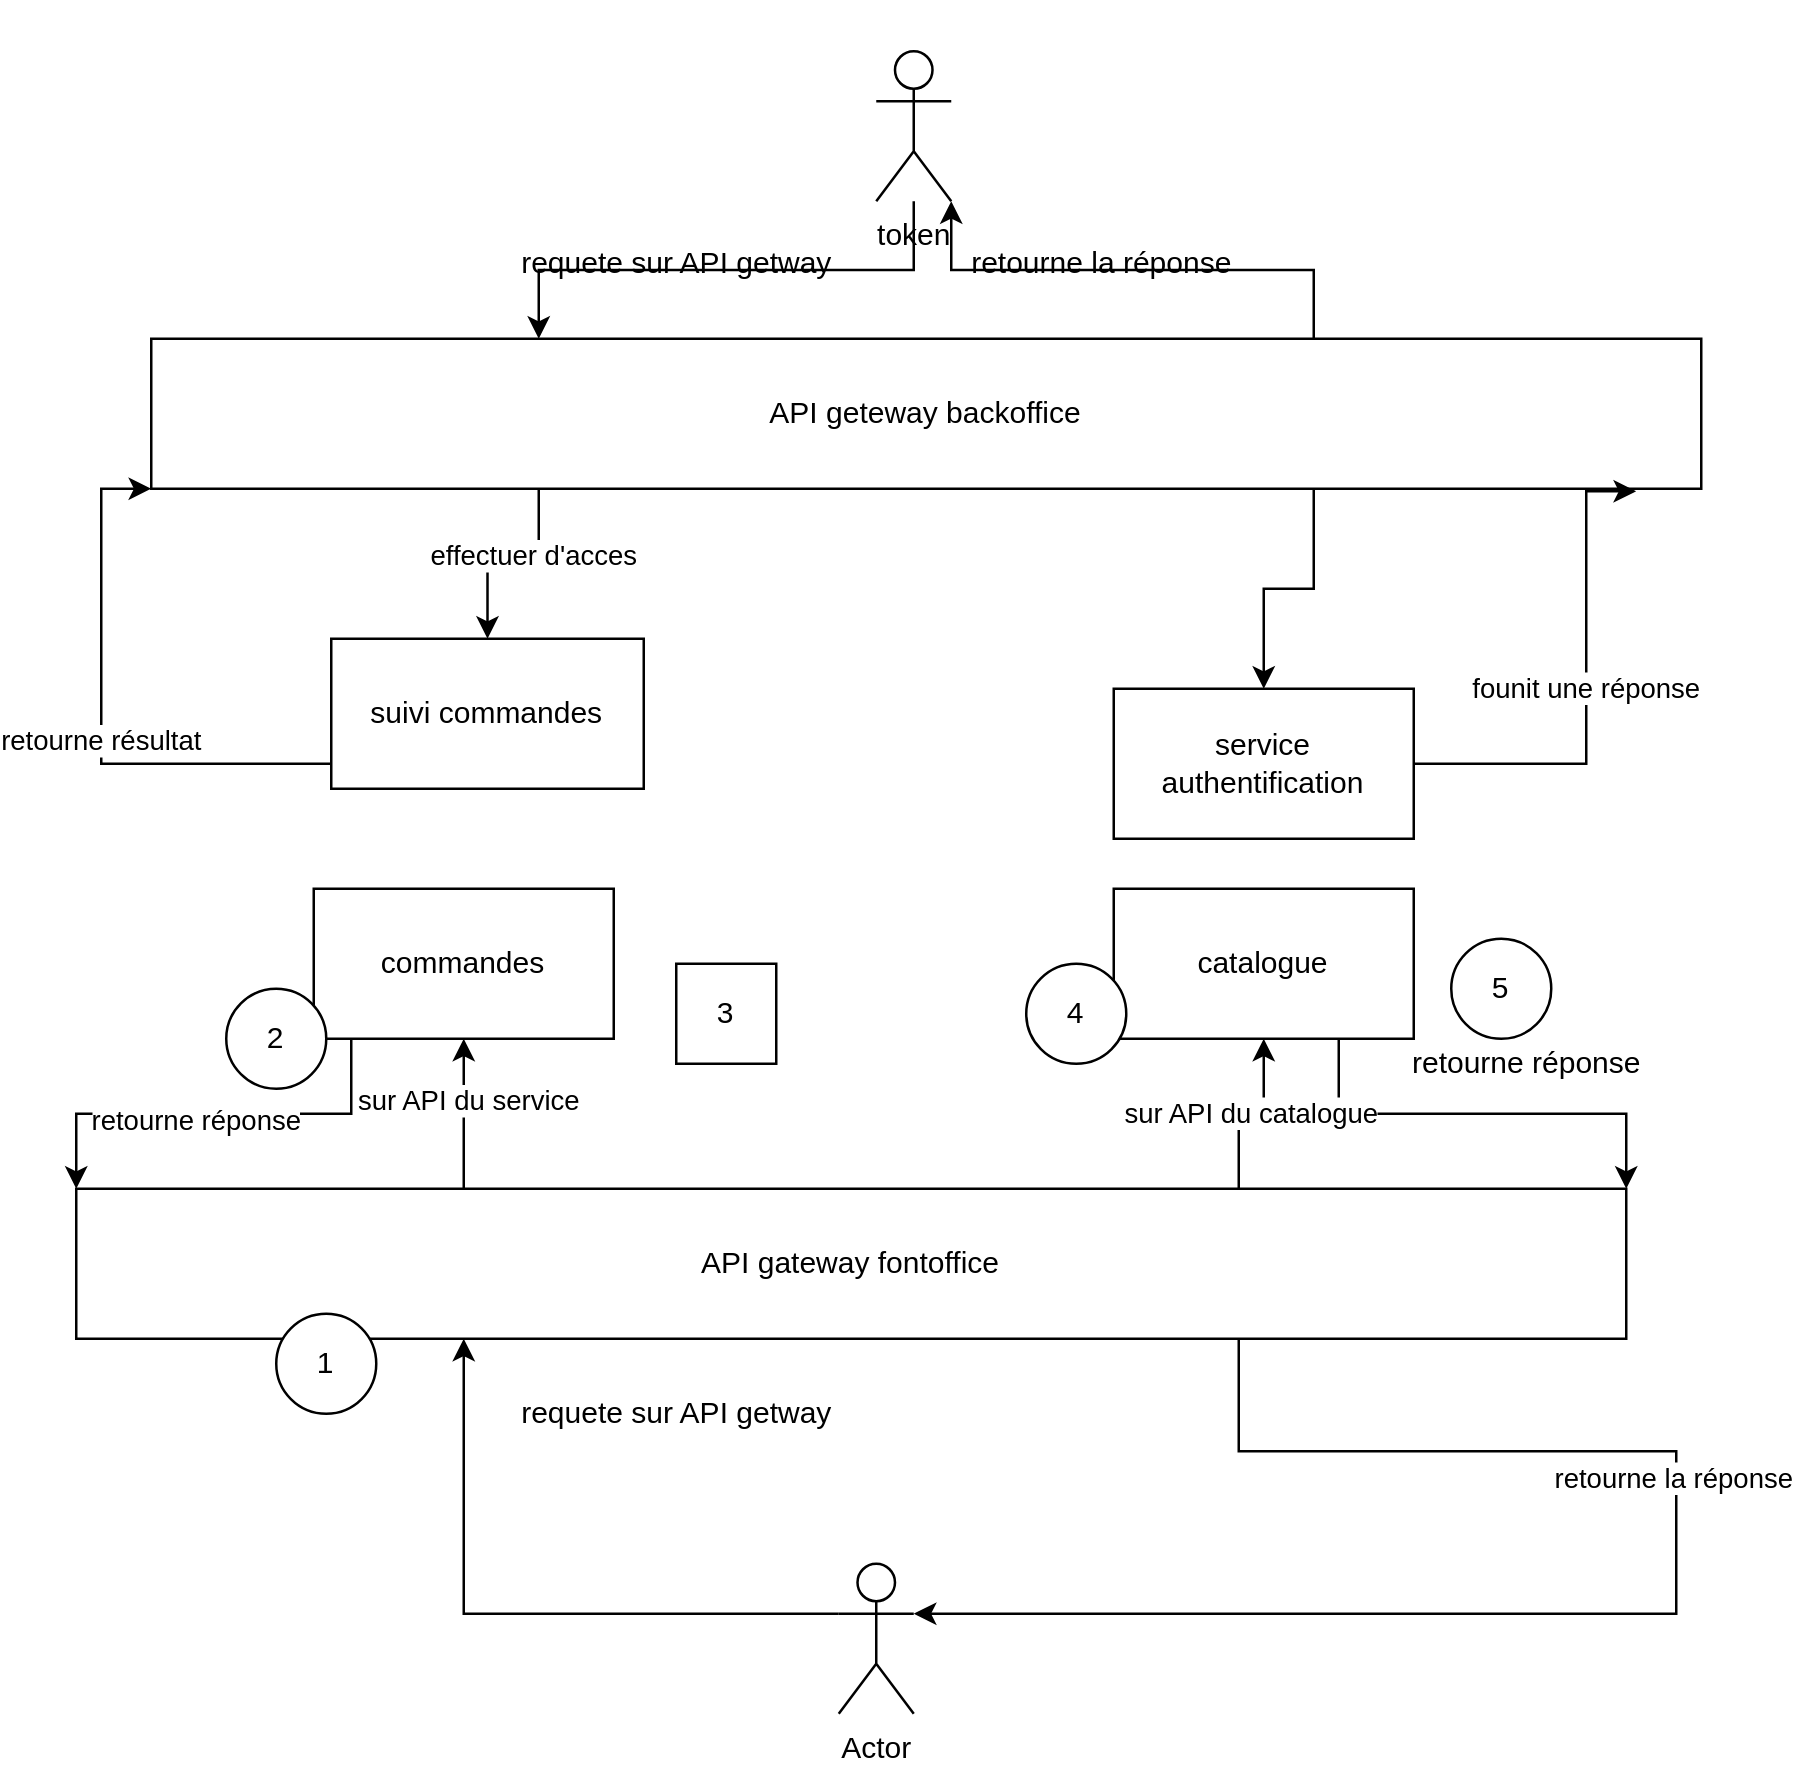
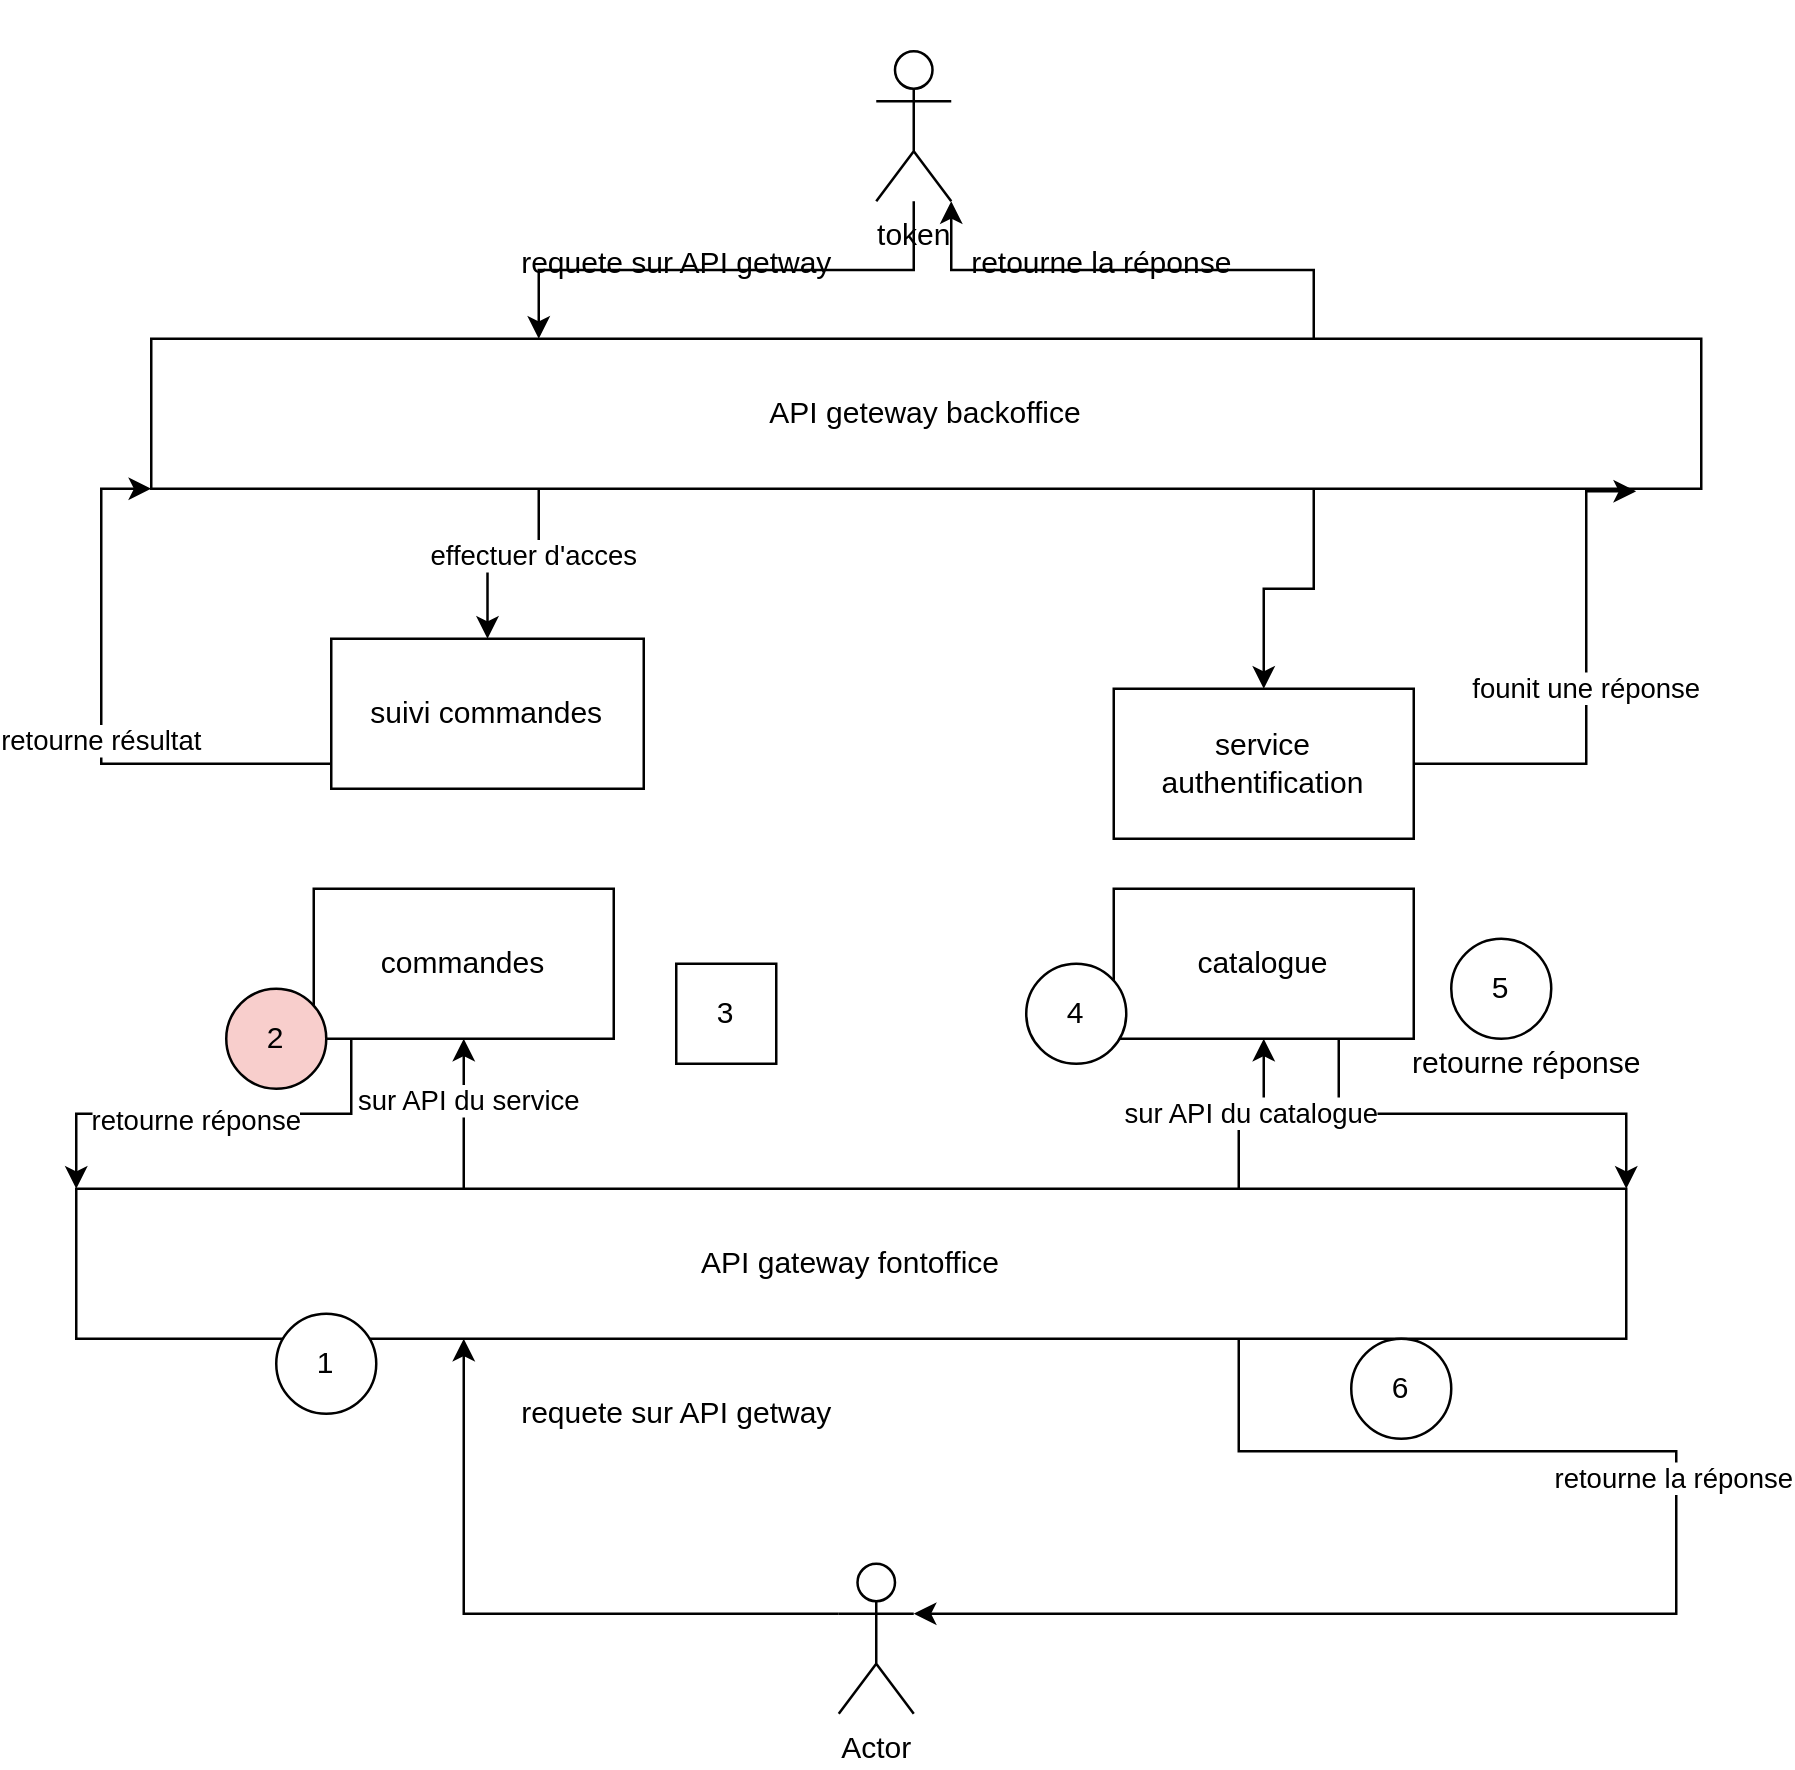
node "2": fillcolor #ffffff -> #f8cecc
node "6": added
